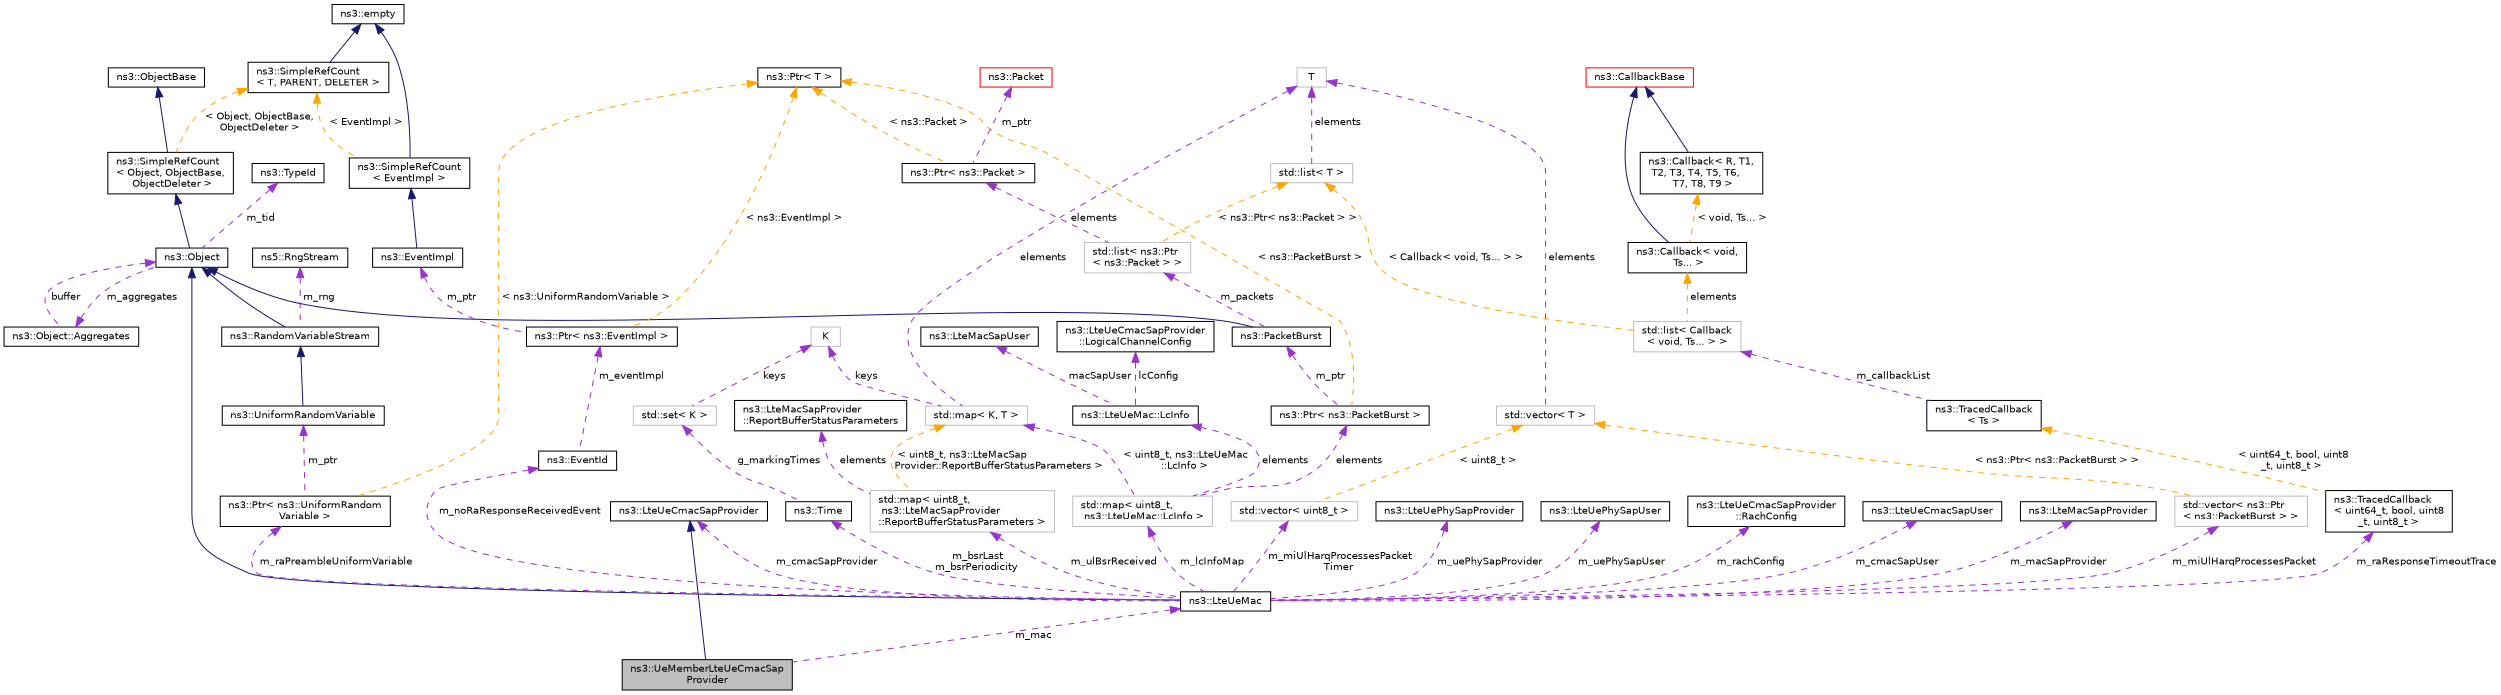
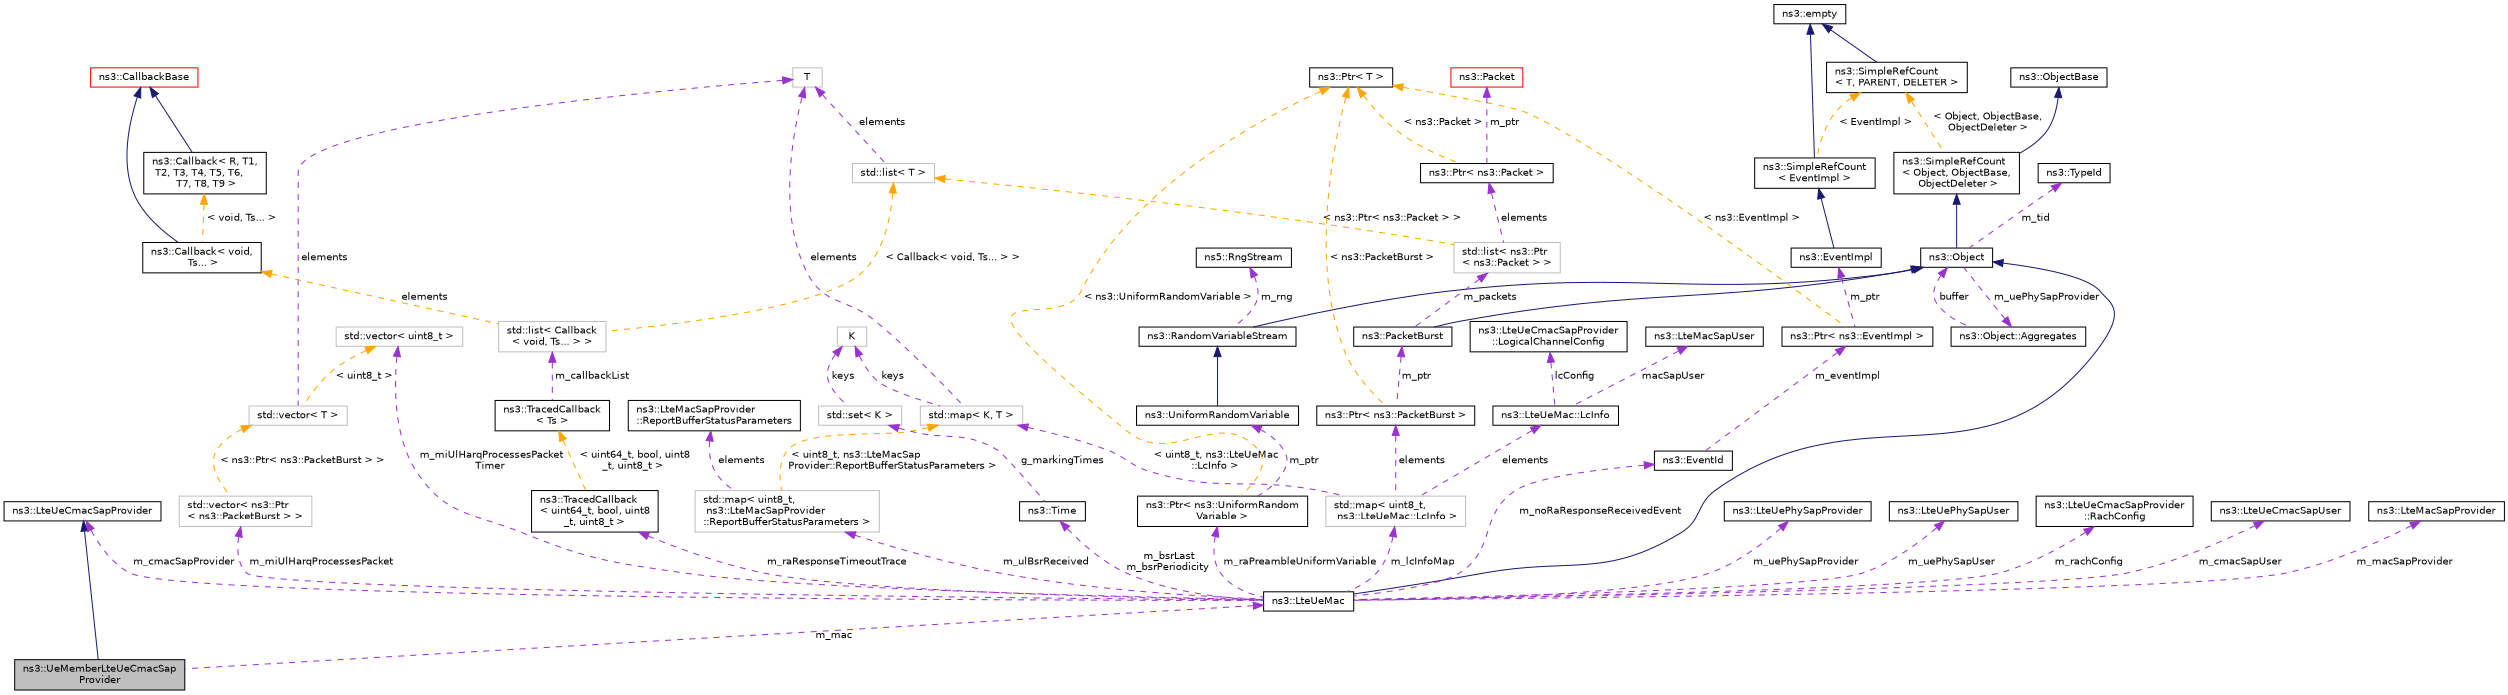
edge "ns3::Object" -> "ns3::Object::Aggregates": label " m_aggregates" -> " m_uePhySapProvider"
edge "std::vector< uint8_t >" -> "std::vector< T >": reversed
